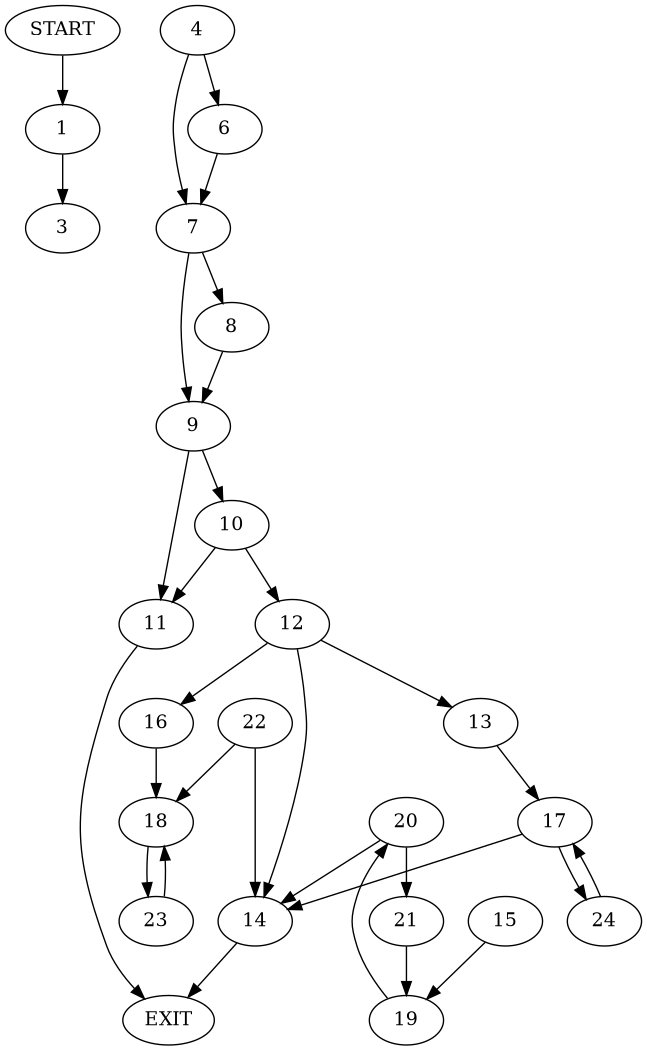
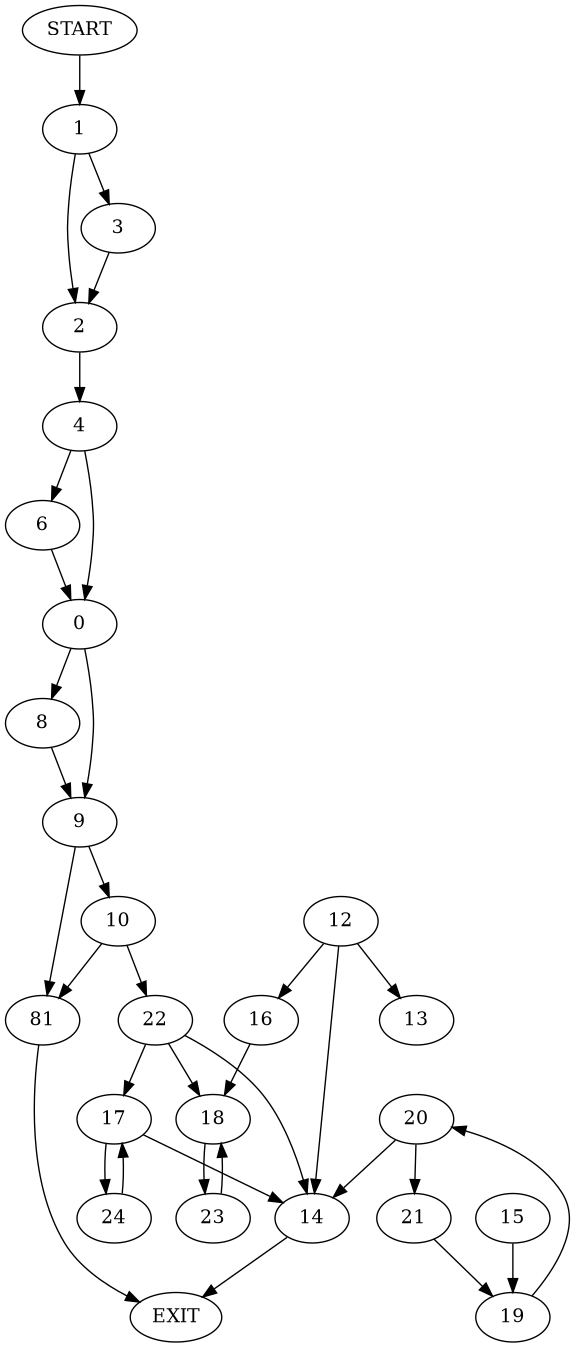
node "7": label "7" -> "0"
node "2": added
edge "10" -> "12": now "10" -> "22"
node "11": label "11" -> "81"
edge "13" -> "17": now "22" -> "17"
